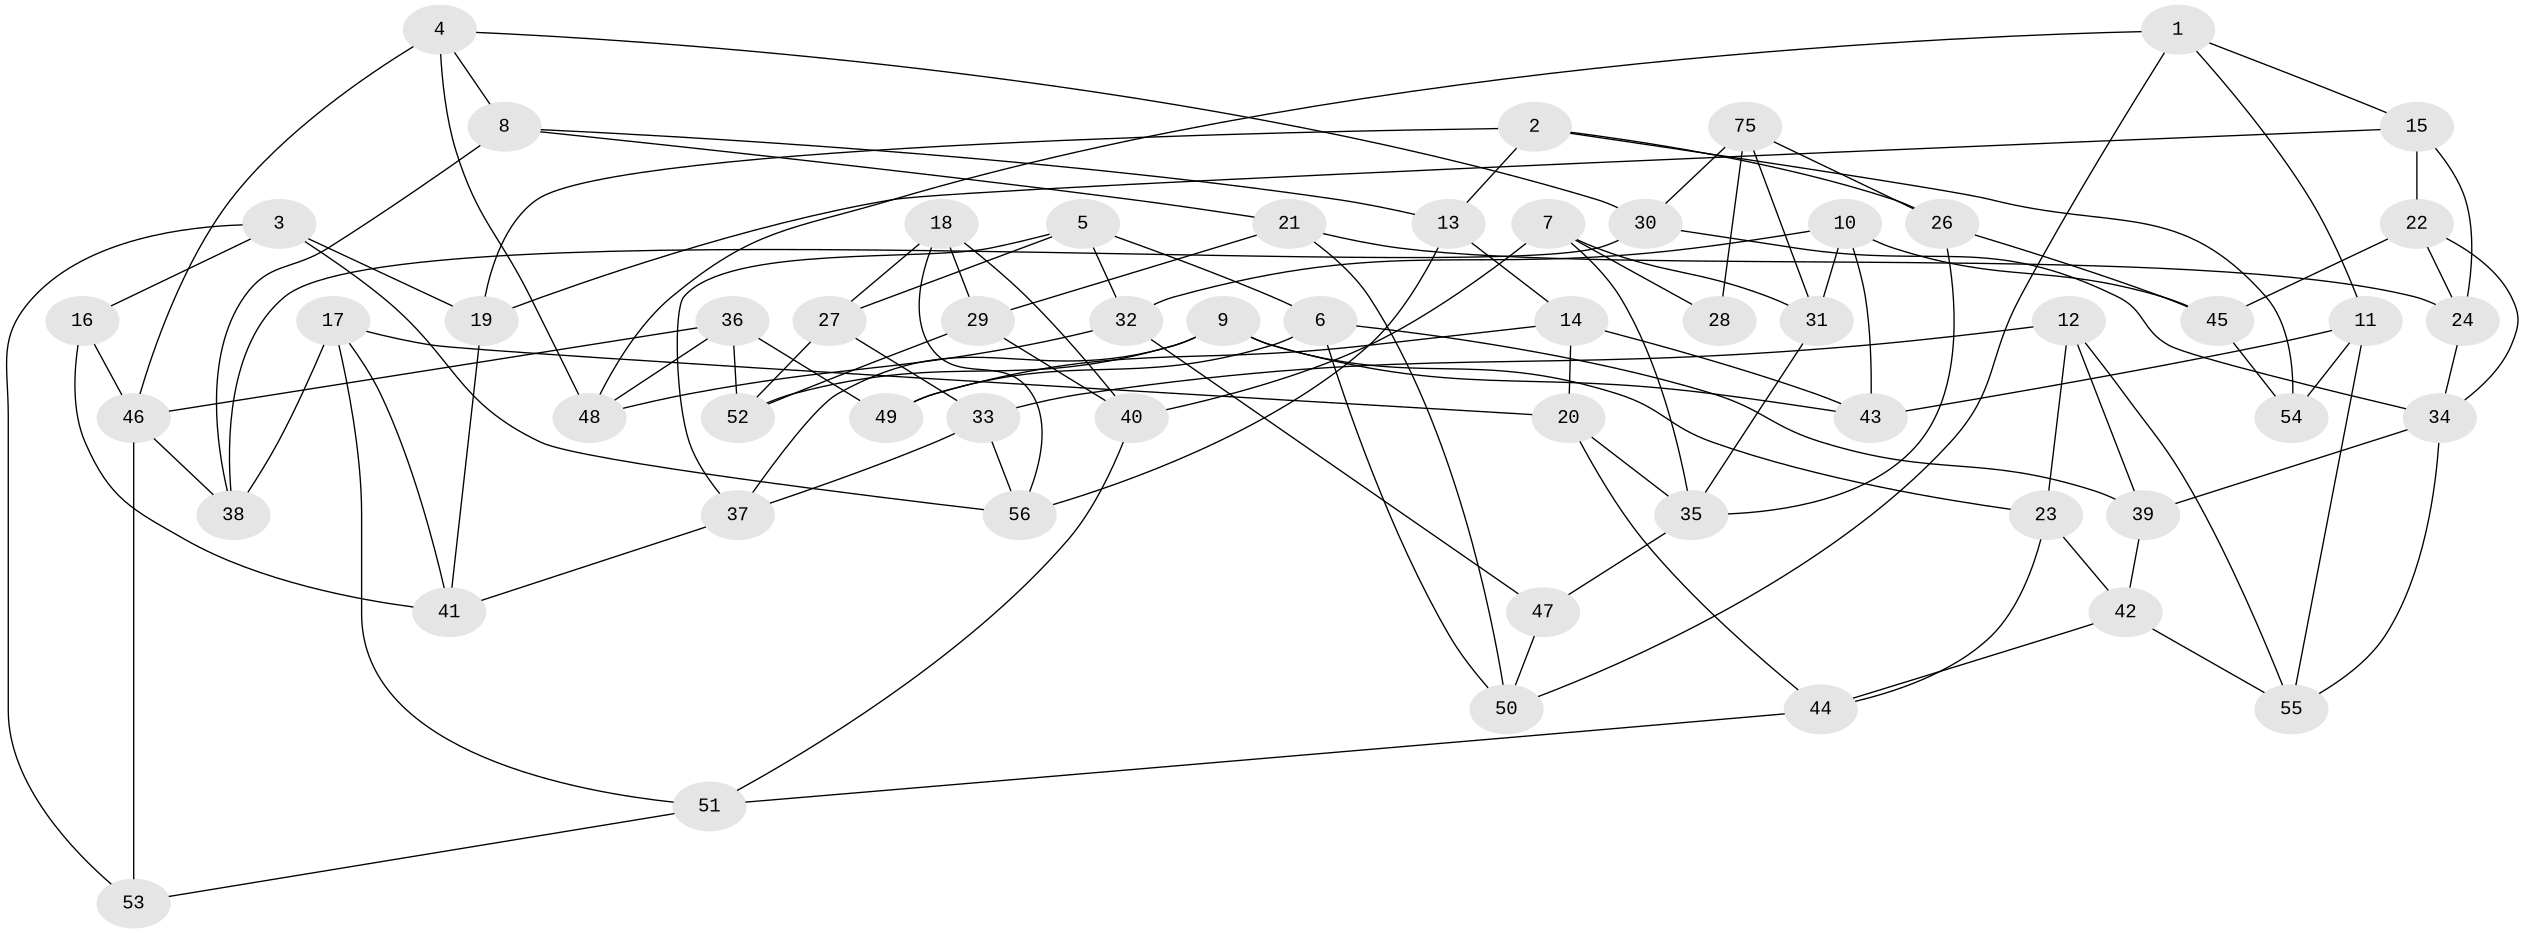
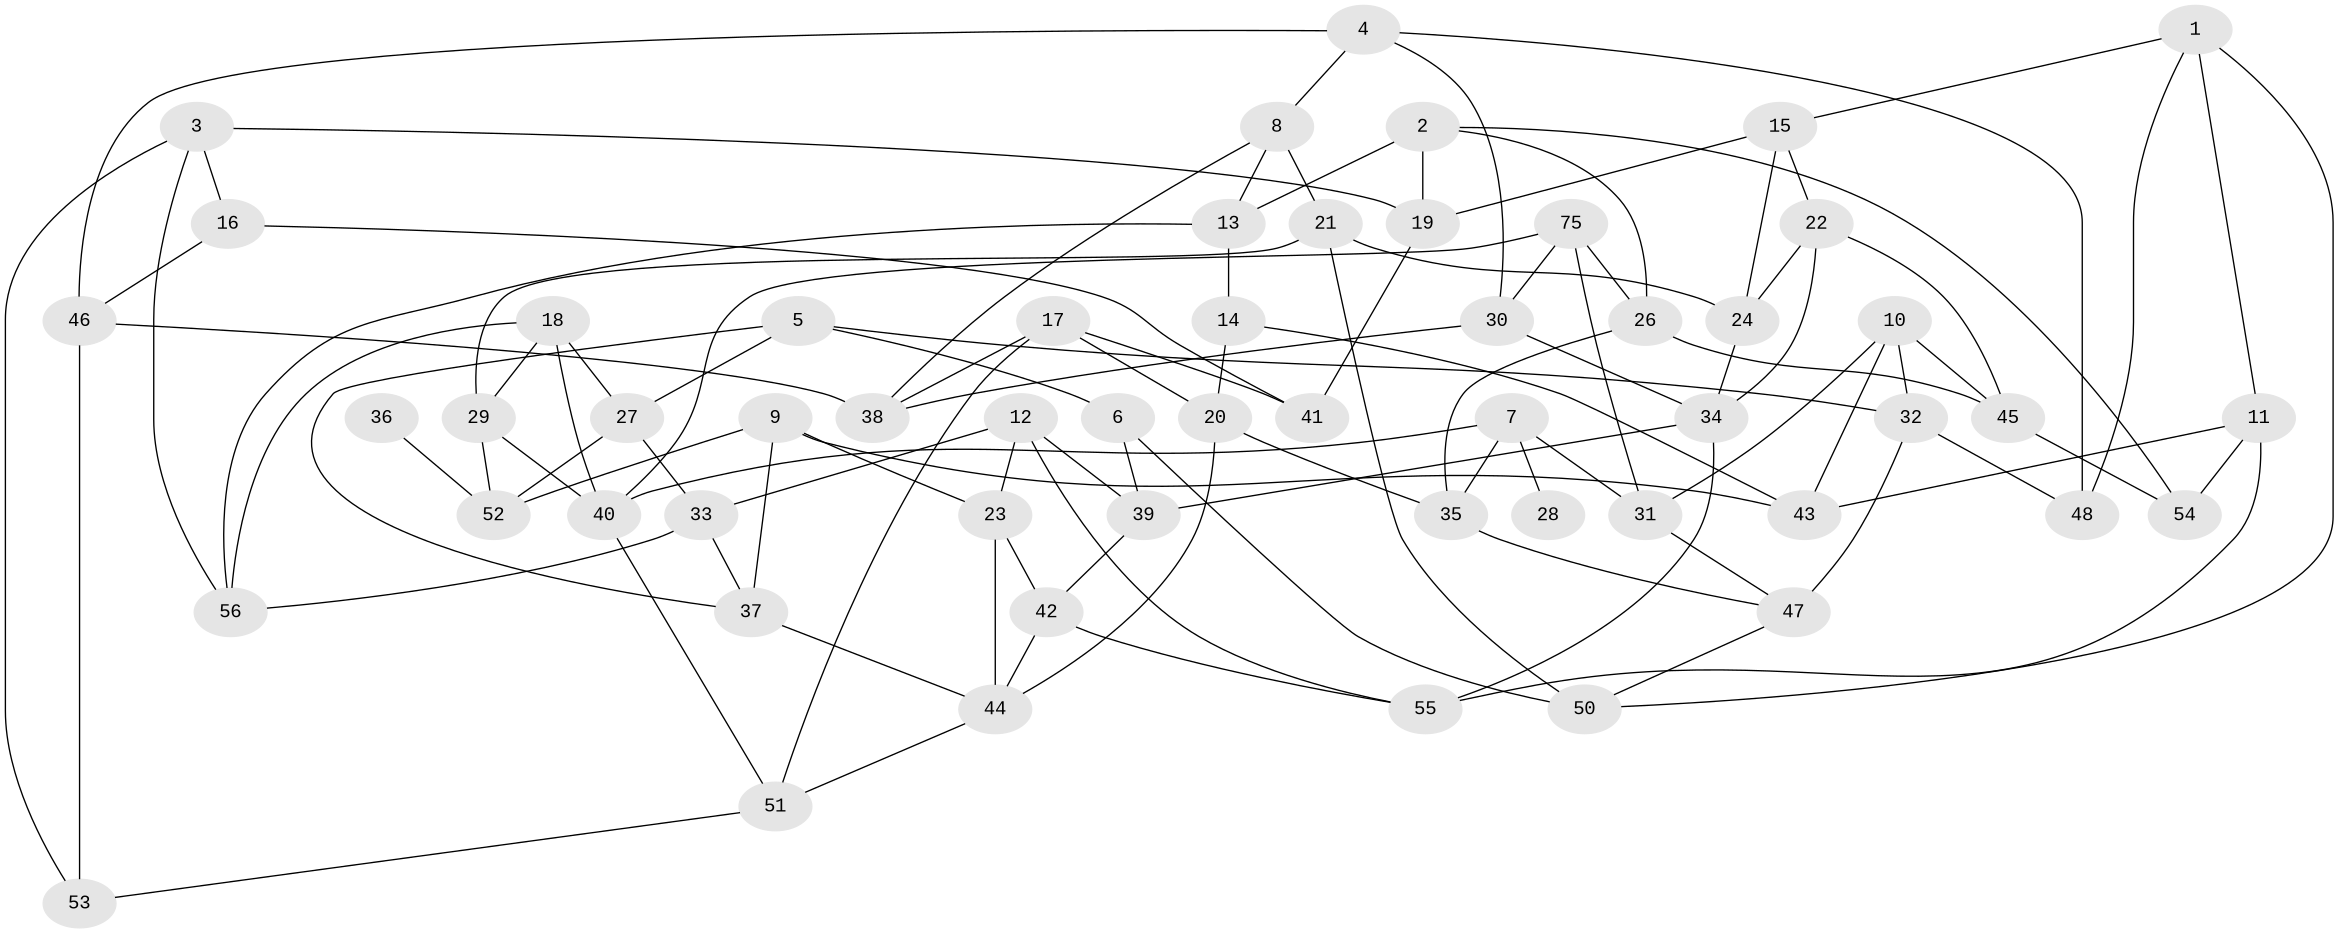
edge "75" -- "28": now "75" -- "40"
edge "36" -- "46": removed
edge "36" -- "48": removed
node "49": removed
edge "31" -- "35": now "31" -- "47"
edge "37" -- "41": now "37" -- "44"
